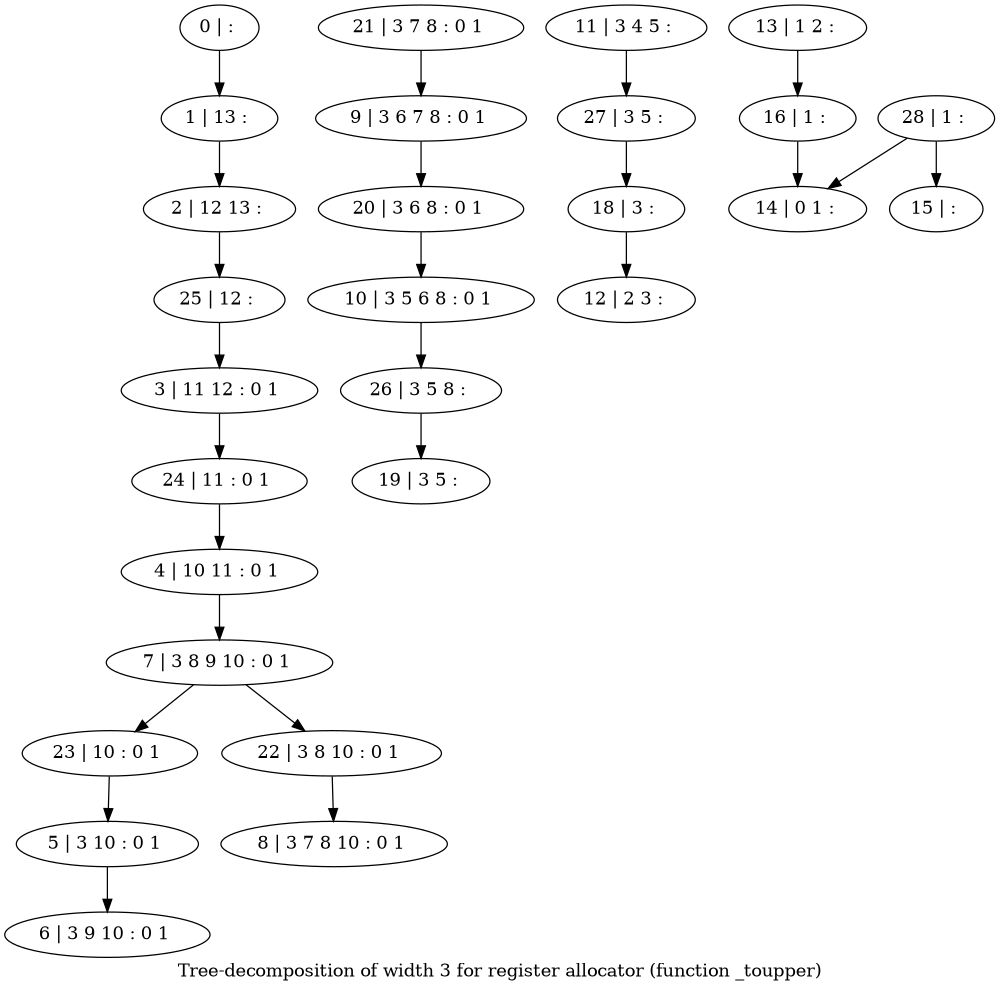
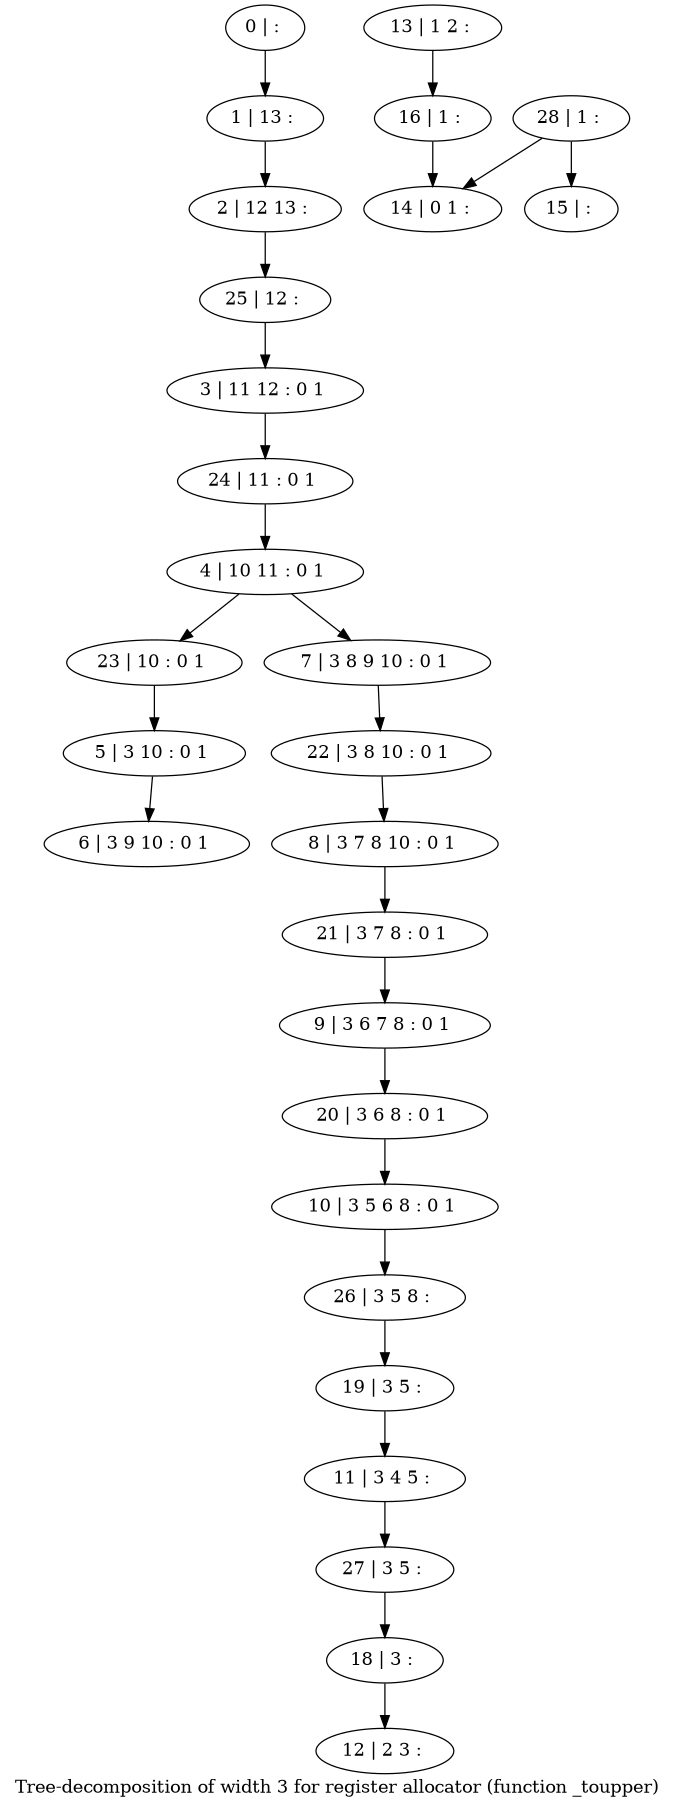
edge "7 | 3 8 9 10 : 0 1" -> "23 | 10 : 0 1": now "4 | 10 11 : 0 1" -> "23 | 10 : 0 1"
edge "8 | 3 7 8 10 : 0 1" -> "21 | 3 7 8 : 0 1": added
edge "19 | 3 5 :" -> "11 | 3 4 5 :": added
